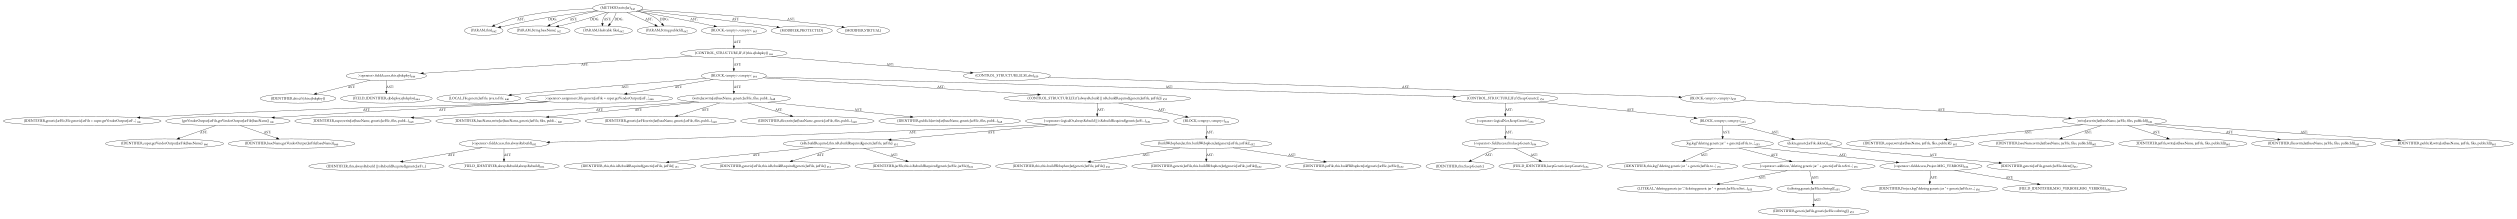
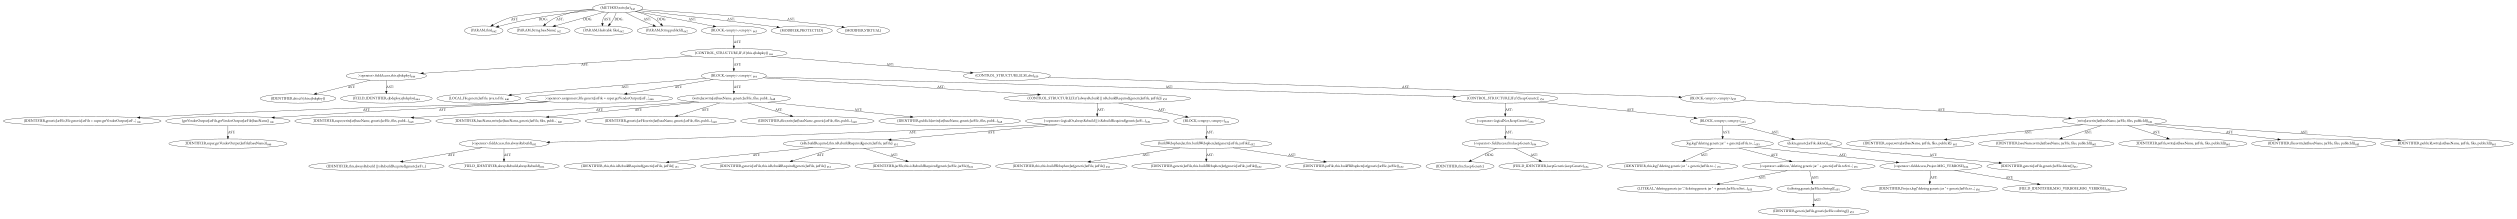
node "(IDENTIFIER,baseName,getVendorOutputJarFile(baseName))": removed
edge "(<operator>.fieldAccess,this.keepGeneric)" -> "(IDENTIFIER,this,!keepGeneric)": label "AST: " -> "DDG: "
